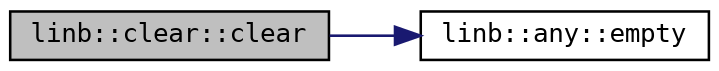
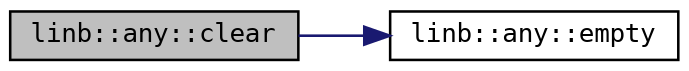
node "linb::clear::clear": label "linb::clear::clear" -> "linb::any::clear"
